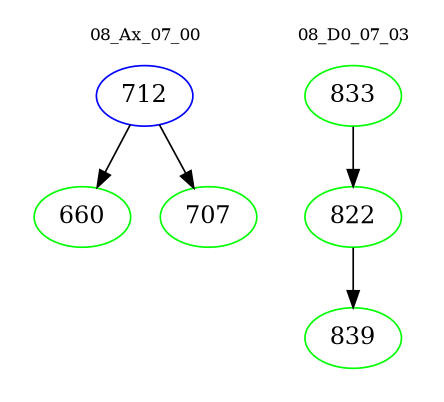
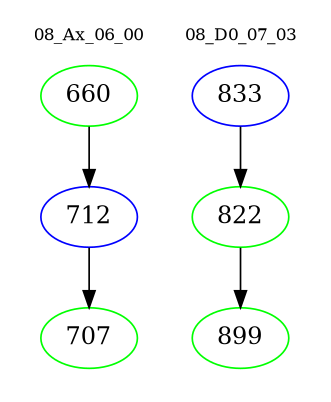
cluster "08_Ax_07_00": label "08_Ax_07_00" -> "08_Ax_06_00"
node "833": color green -> blue
edge "712" -> "660": reversed
node "839": label "839" -> "899"
